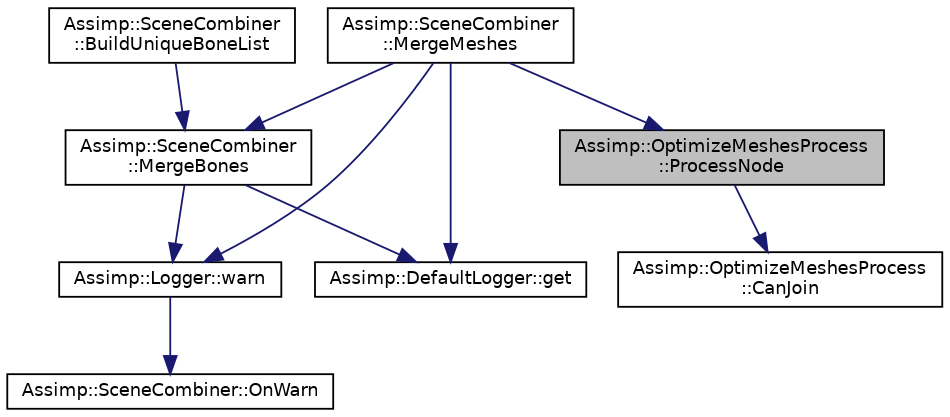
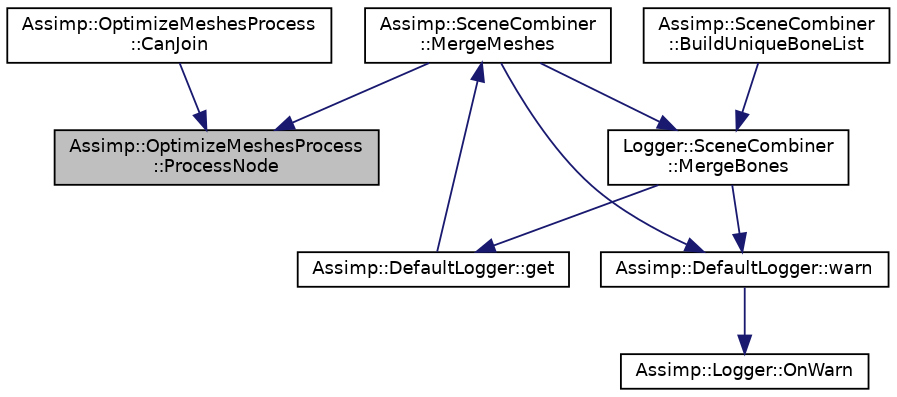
edge "Assimp::SceneCombiner ::MergeMeshes" -> "Assimp::DefaultLogger::get": reversed
node "Assimp::SceneCombiner ::MergeBones": label "Assimp::SceneCombiner ::MergeBones" -> "Logger::SceneCombiner ::MergeBones"
edge "Assimp::OptimizeMeshesProcess ::ProcessNode" -> "Assimp::OptimizeMeshesProcess ::CanJoin": reversed
node "Assimp::Logger::warn": label "Assimp::Logger::warn" -> "Assimp::DefaultLogger::warn"
node "Assimp::SceneCombiner::OnWarn": label "Assimp::SceneCombiner::OnWarn" -> "Assimp::Logger::OnWarn"
